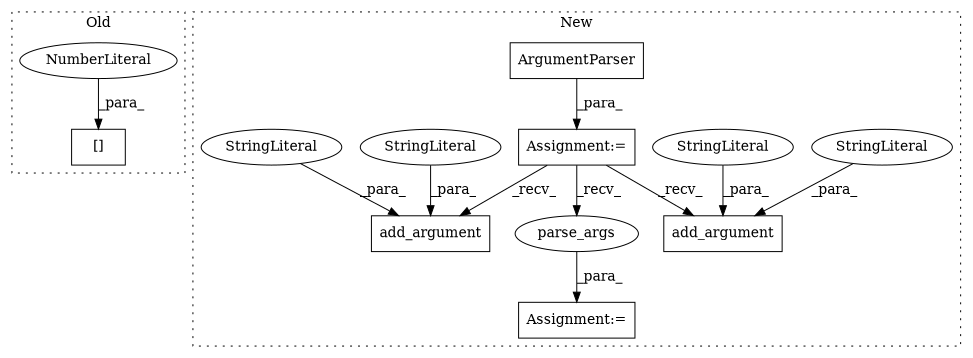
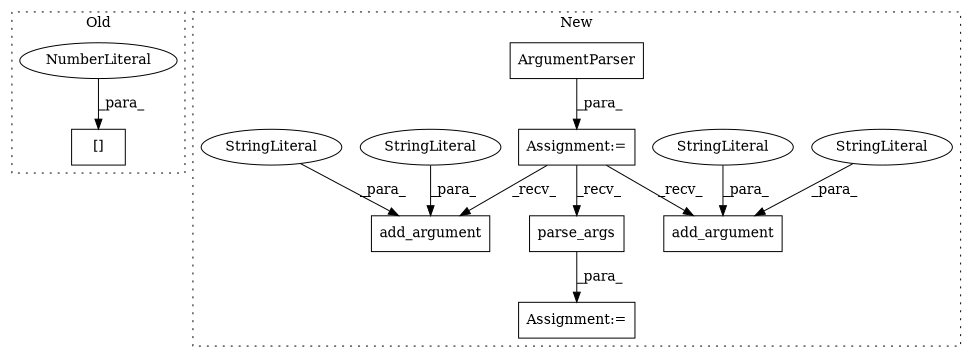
node "parse_args": shape ellipse -> box
